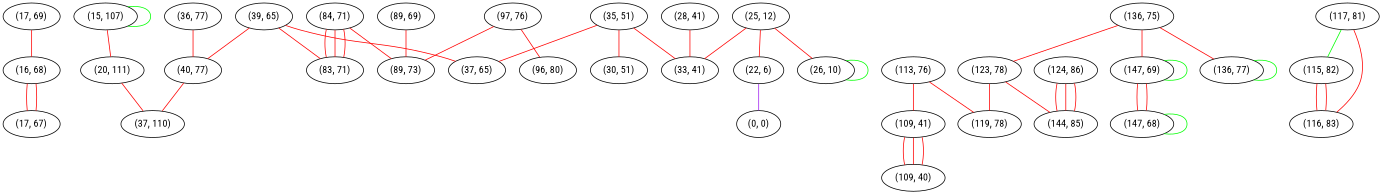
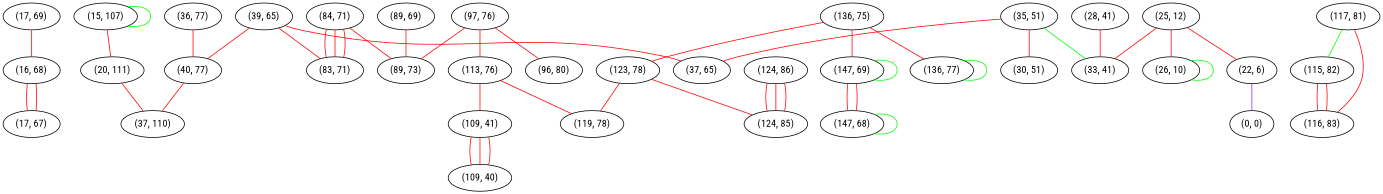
edge "(97, 76)" -- "(113, 76)": added
edge "(35, 51)" -- "(33, 41)": color red -> green
node "(144, 85)": label "(144, 85)" -> "(124, 85)"
